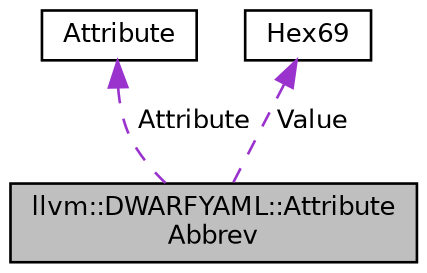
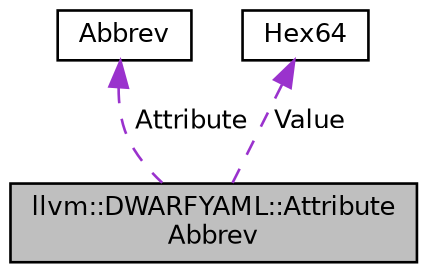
node "Attribute": label "Attribute" -> "Abbrev"
node "Hex69": label "Hex69" -> "Hex64"
